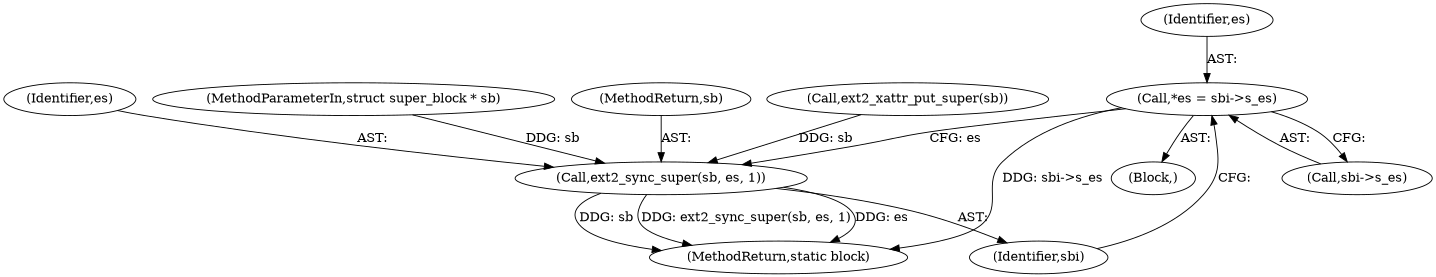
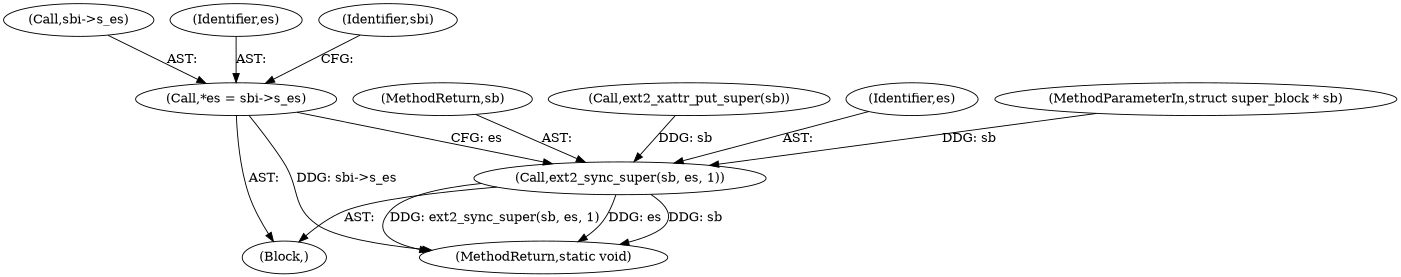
edge "(Call,*es = sbi->s_es)" -> "(Call,sbi->s_es)": removed, label "CFG:"
edge "(Call,ext2_sync_super(sb, es, 1))" -> "(Identifier,sbi)": now "(Call,ext2_sync_super(sb, es, 1))" -> "(Block,)"
node "(MethodReturn,static block)": label "(MethodReturn,static block)" -> "(MethodReturn,static void)"
